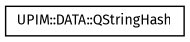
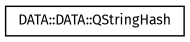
node "UPIM::DATA::QStringHash": label "UPIM::DATA::QStringHash" -> "DATA::DATA::QStringHash"
